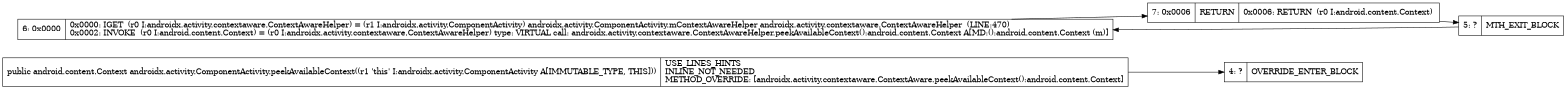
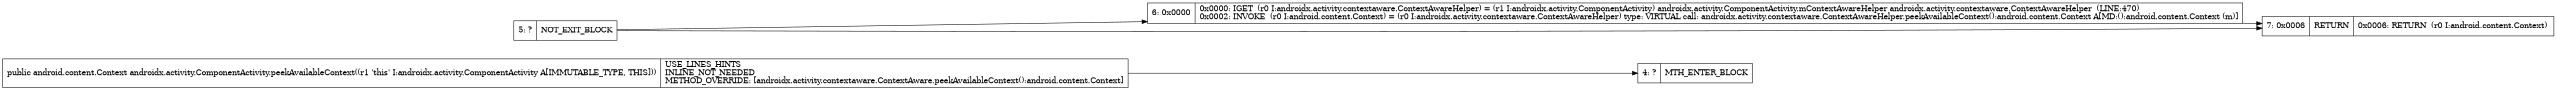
edge "7: 0x0006" -> "5: ?": reversed
node "5: ?": text "MTH_EXIT_BLOCK" -> "NOT_EXIT_BLOCK"
node "4: ?": text "OVERRIDE_ENTER_BLOCK" -> "MTH_ENTER_BLOCK"
